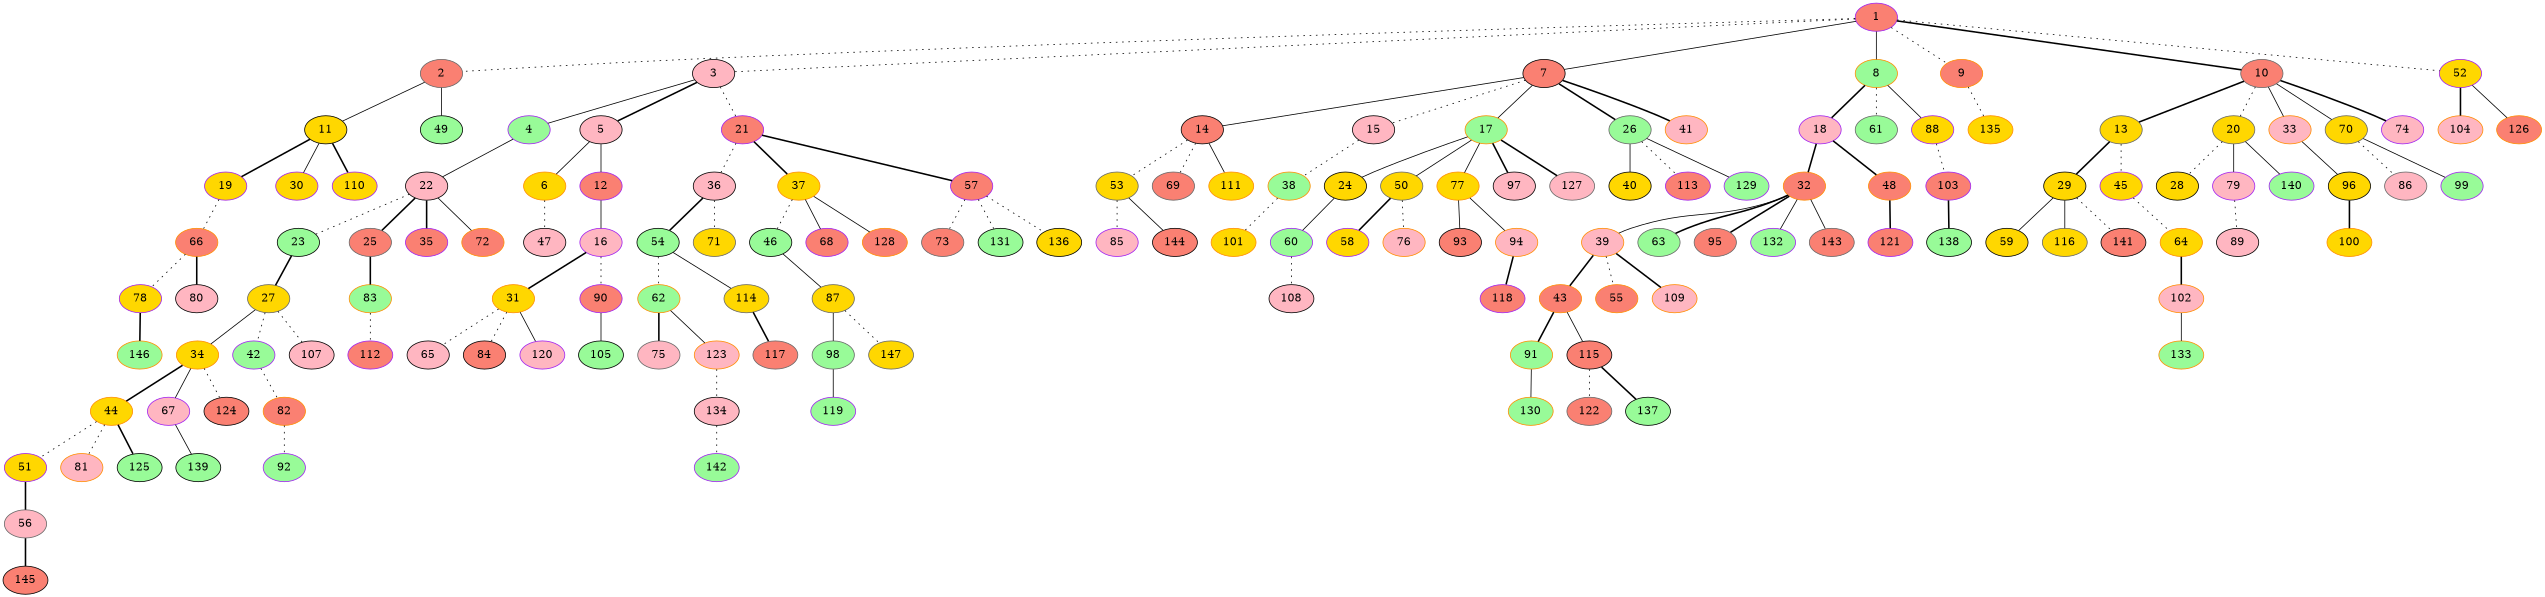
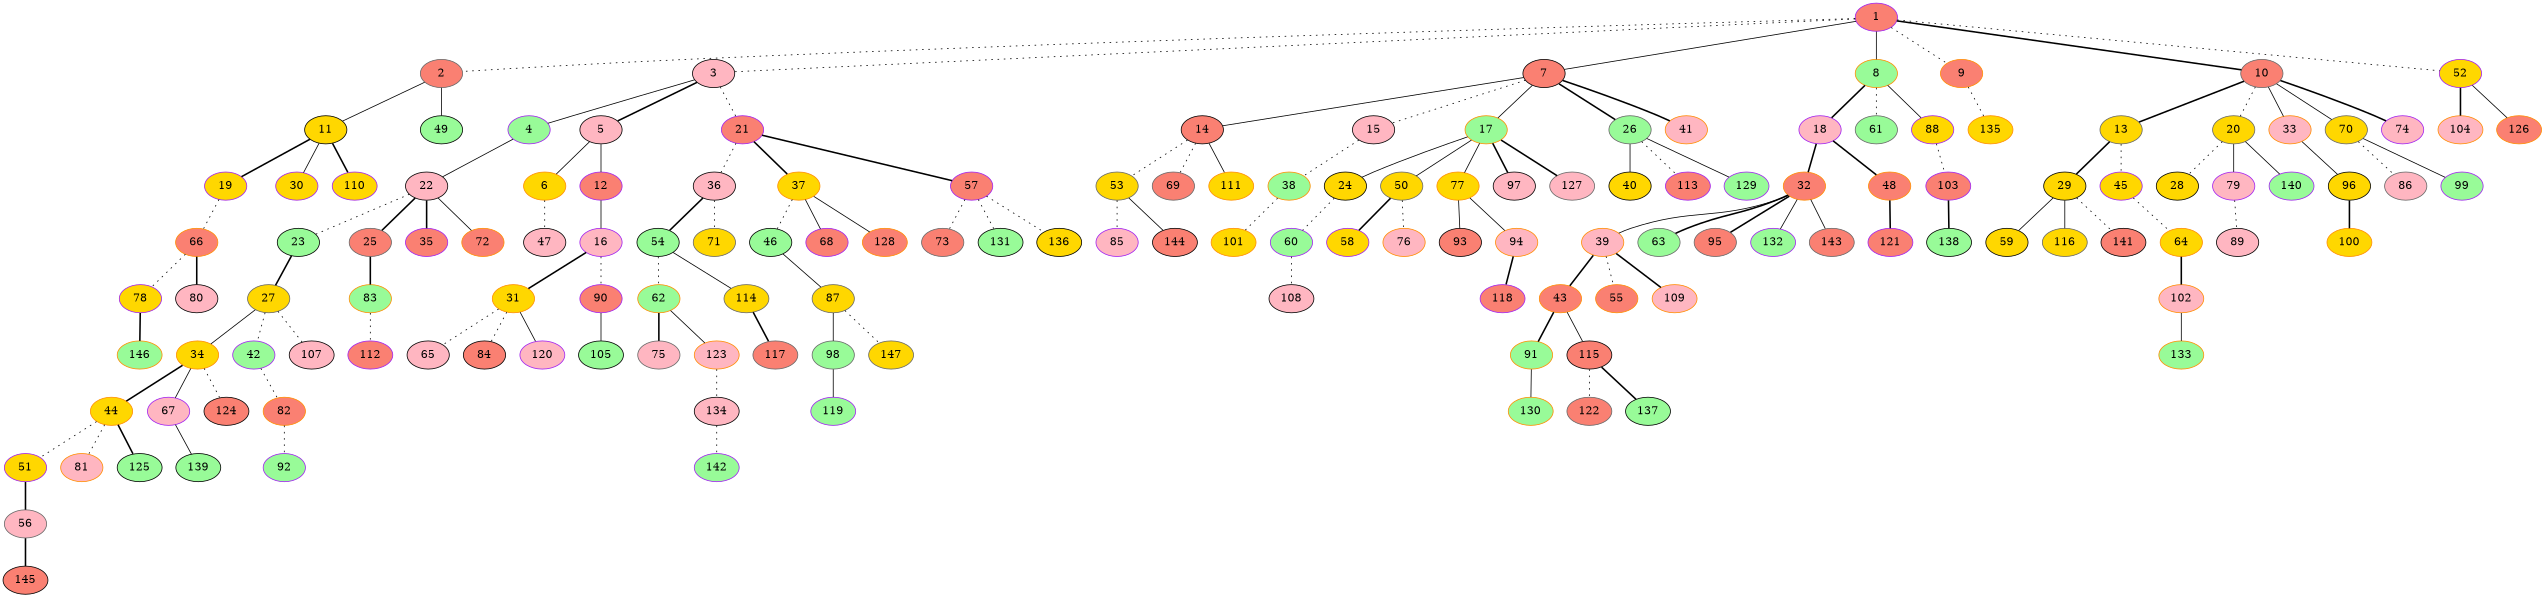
edge "24" -- "60": style solid -> dotted
